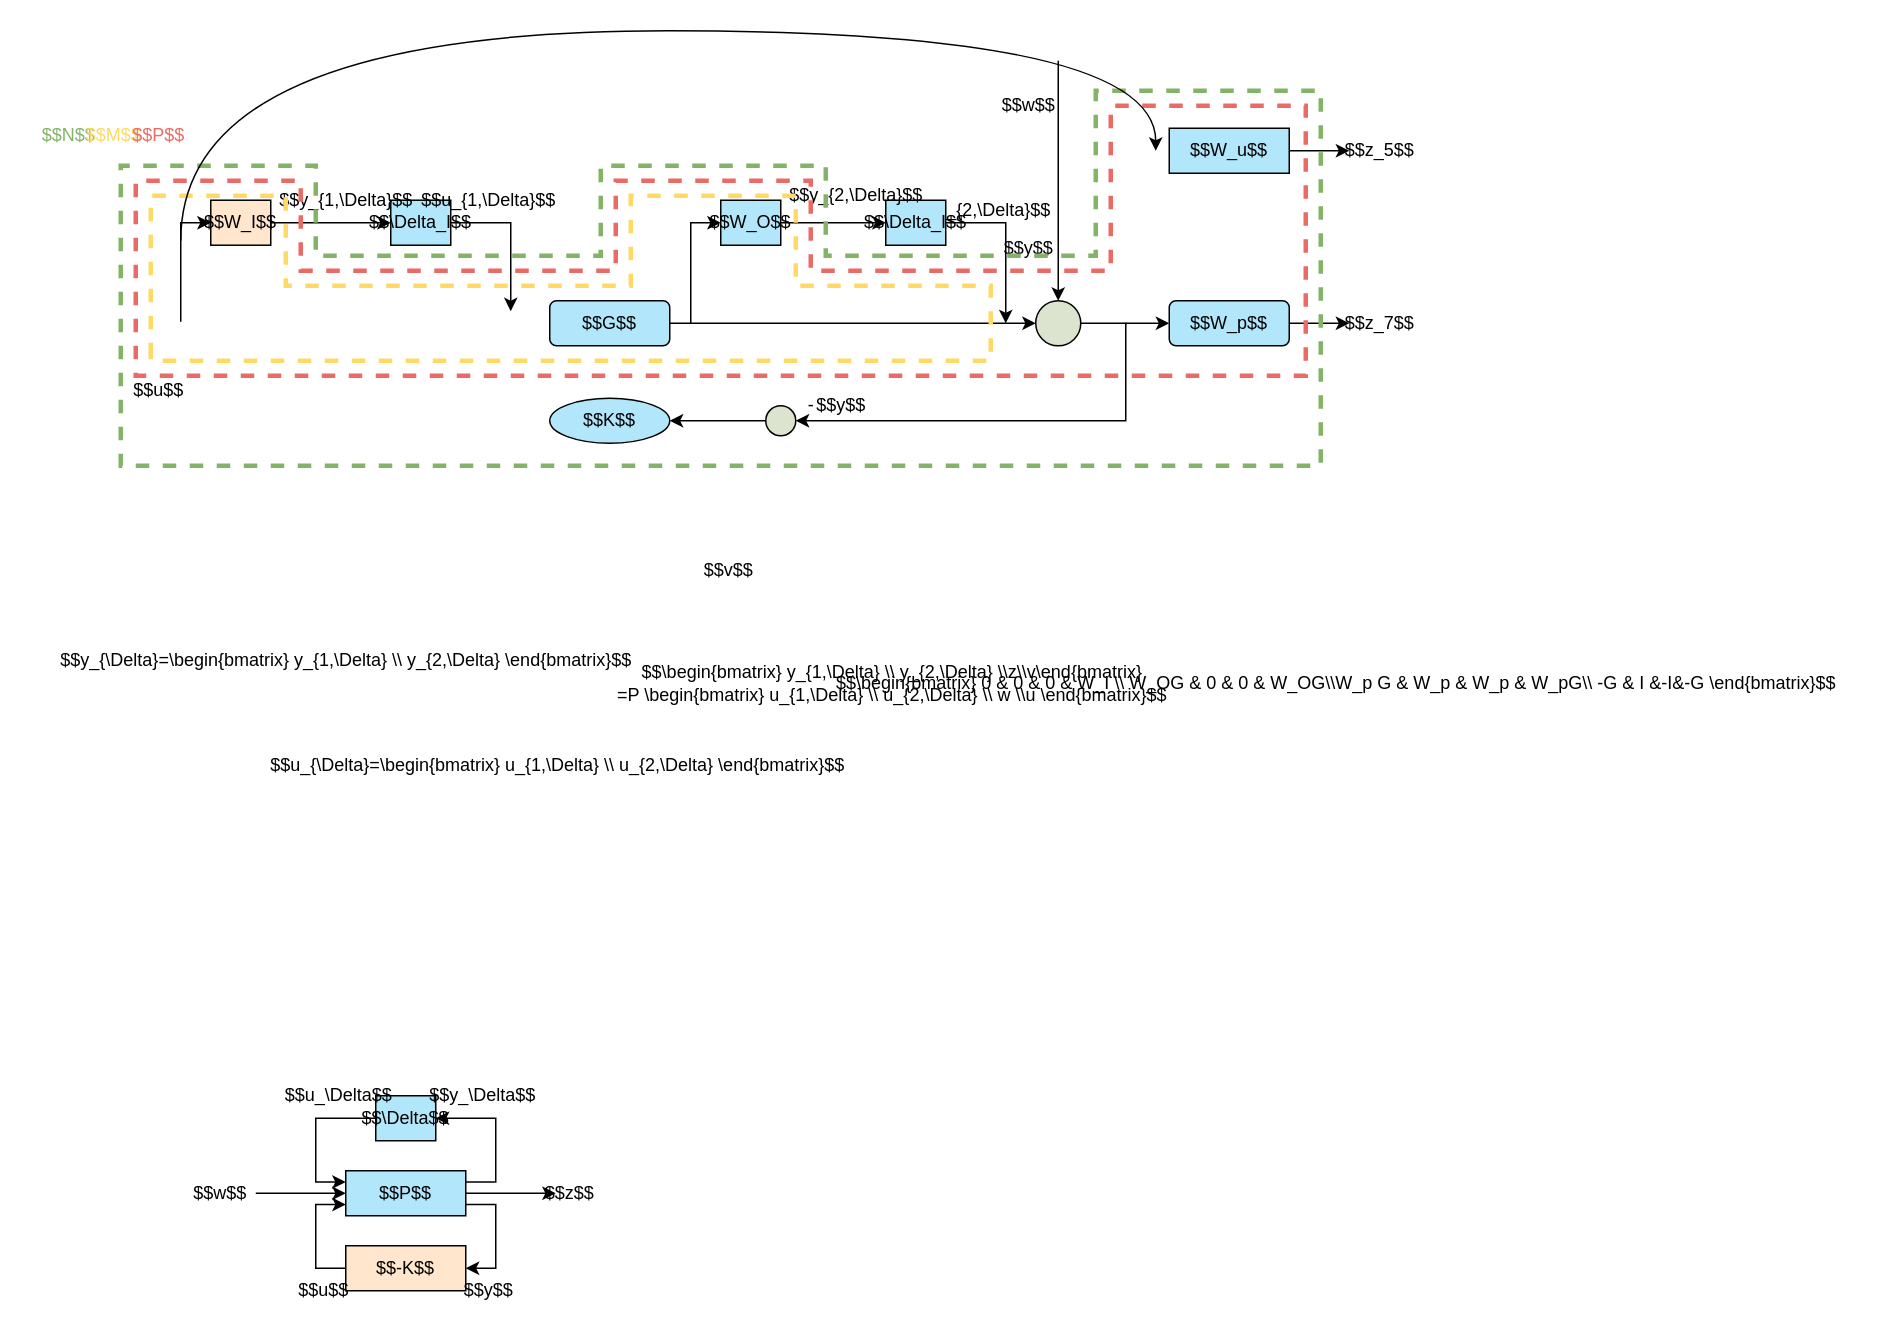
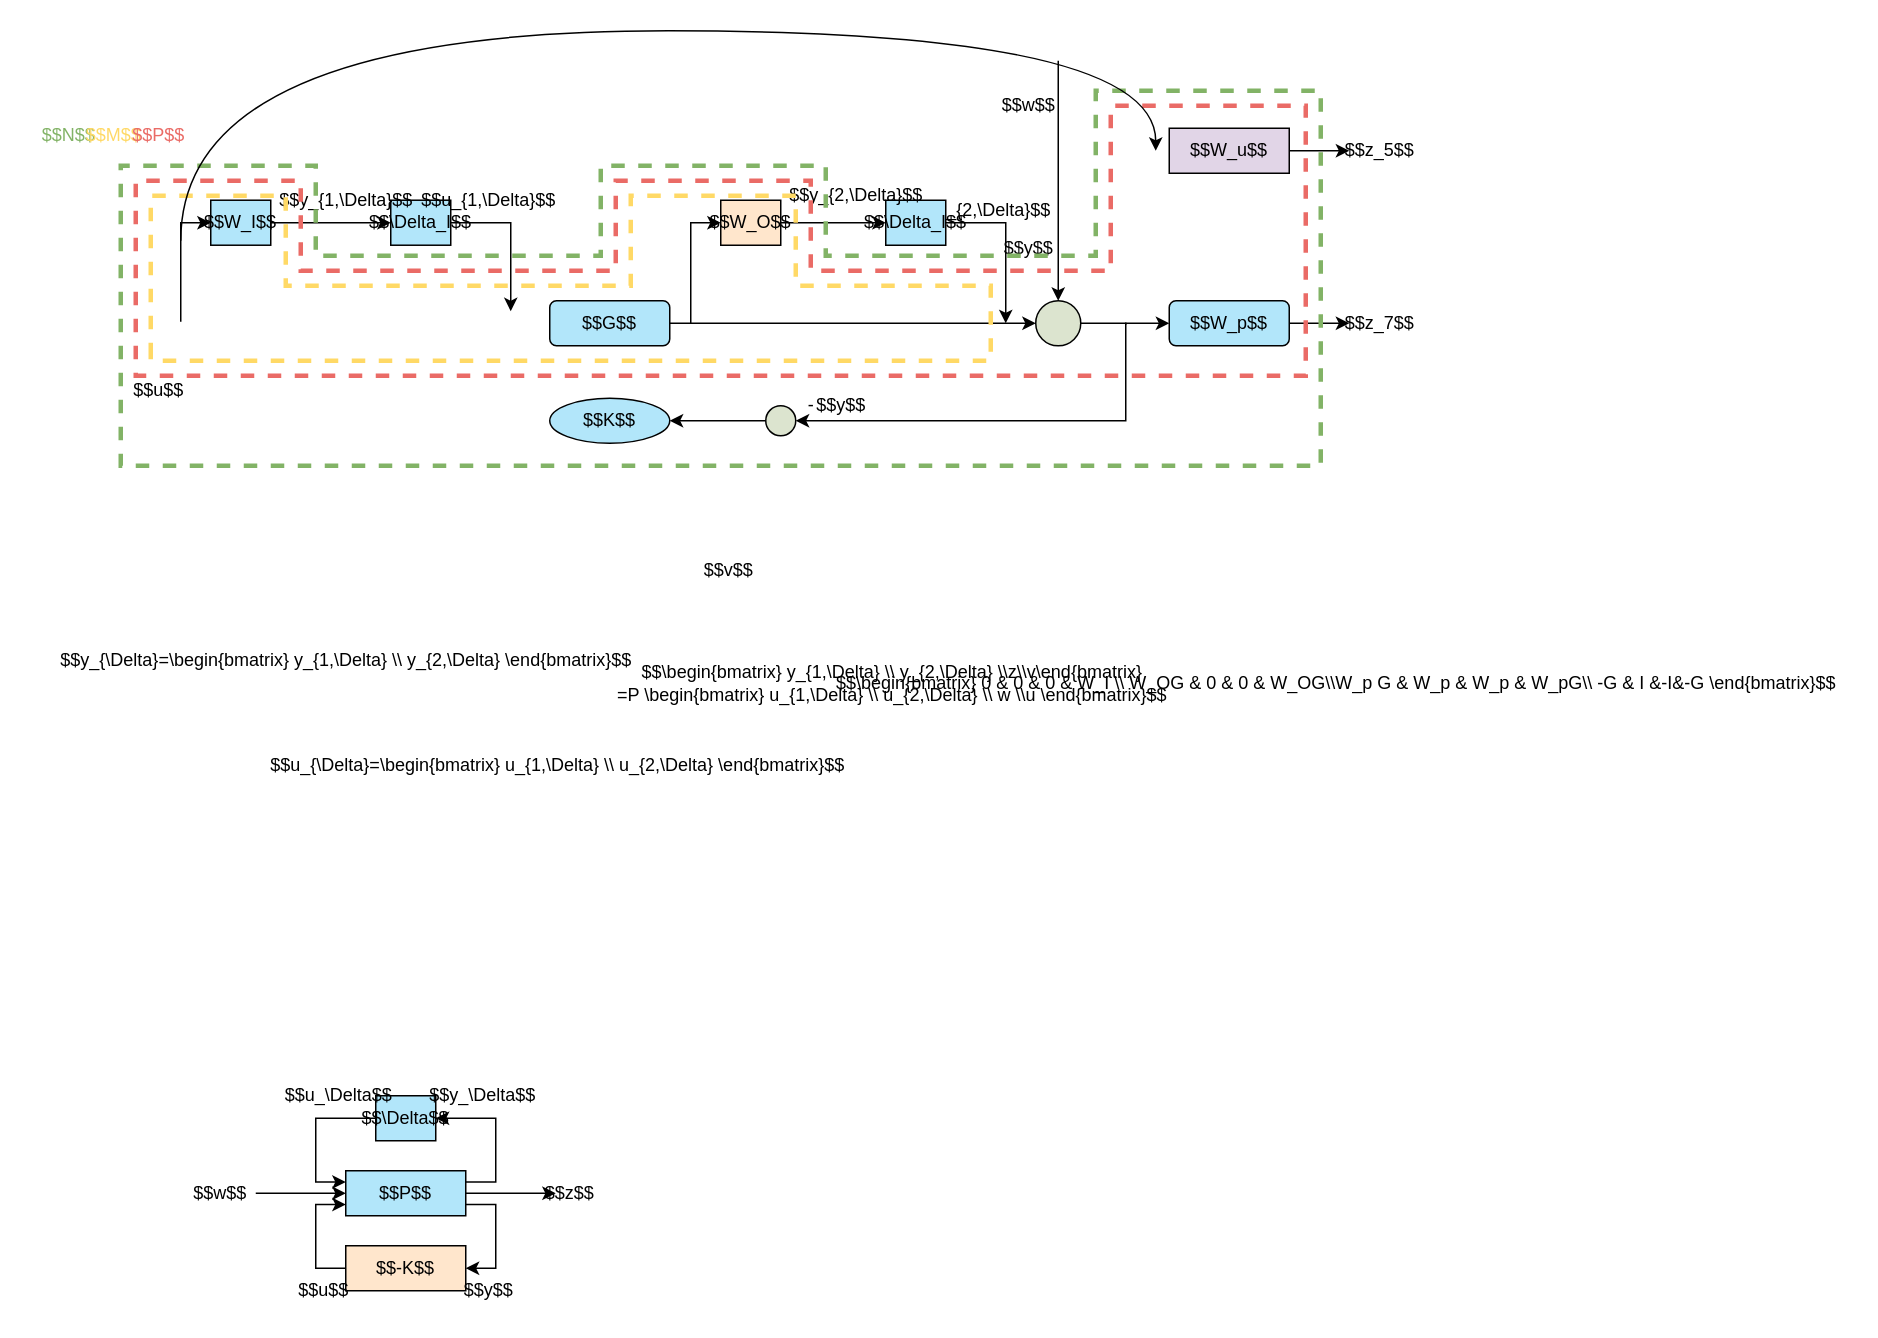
node "$$W_u$$": fillcolor #b2e6fa -> #e1d5e7
node "$$W_I$$": fillcolor #ffe6cc -> #b2e6fa
node "$$W_O$$": fillcolor #b2e6fa -> #ffe6cc
